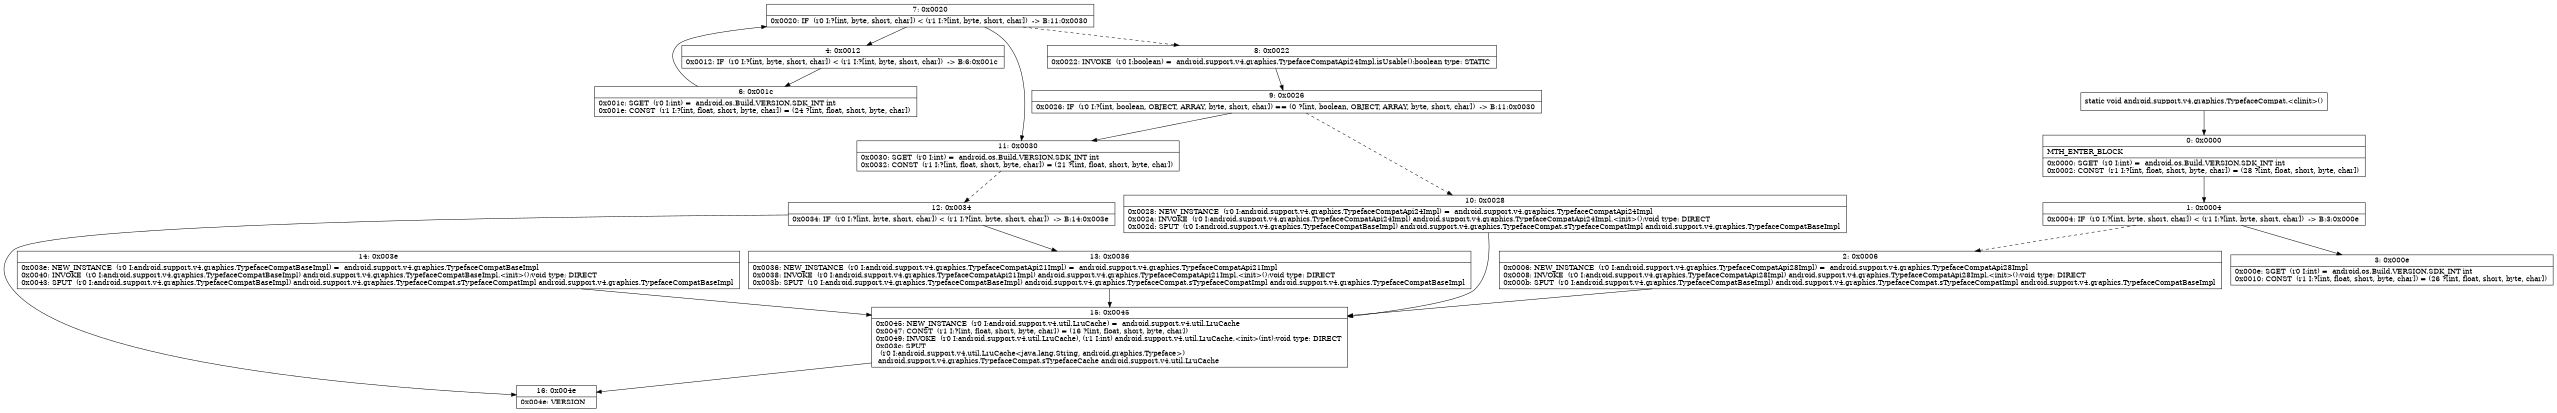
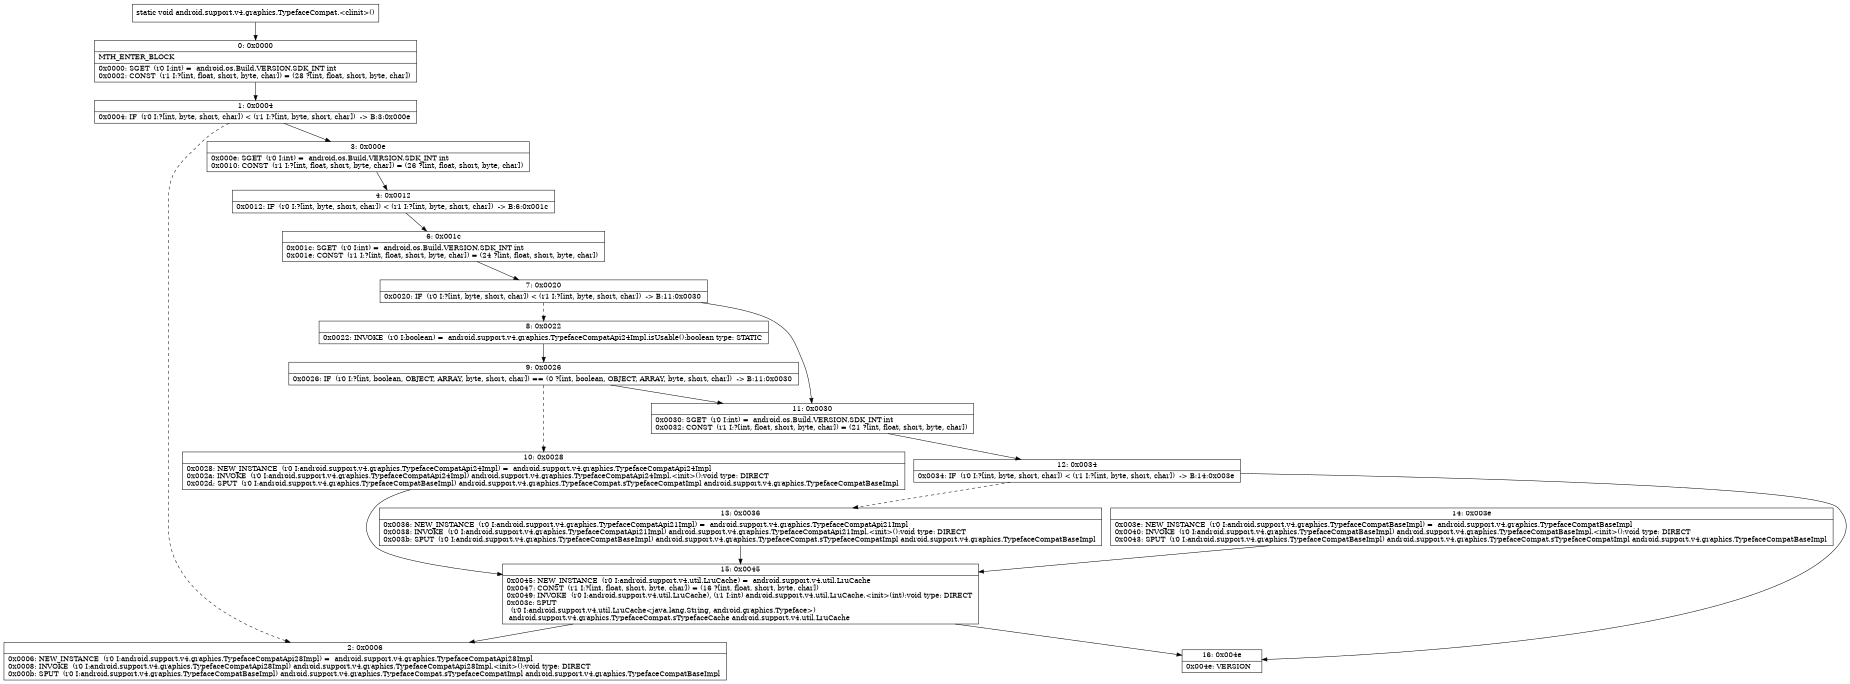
edge "7: 0x0020" -> "4: 0x0012": now "3: 0x000e" -> "4: 0x0012"
edge "11: 0x0030" -> "12: 0x0034": style dashed -> solid
edge "12: 0x0034" -> "13: 0x0036": style solid -> dashed
edge "2: 0x0006" -> "15: 0x0045": reversed
